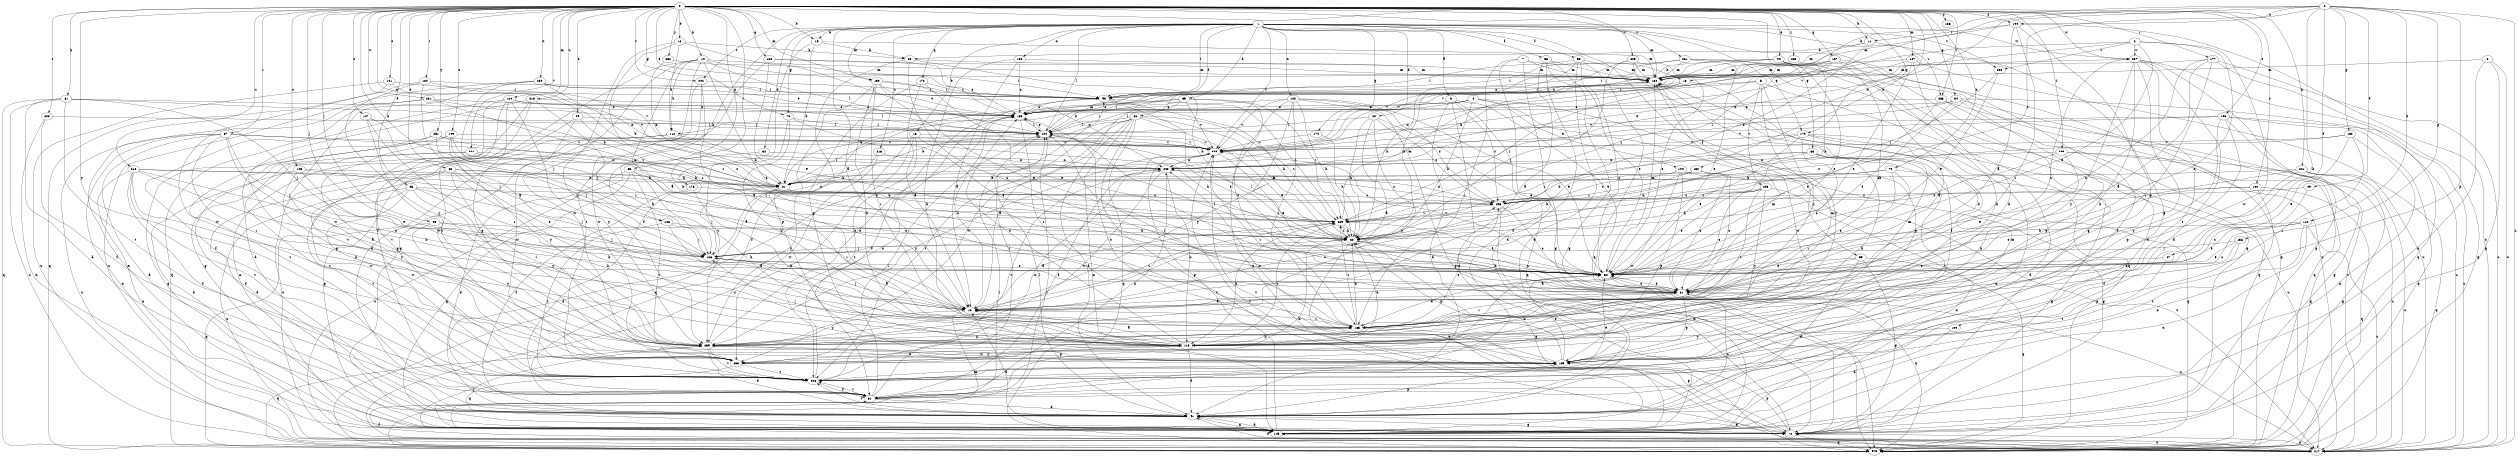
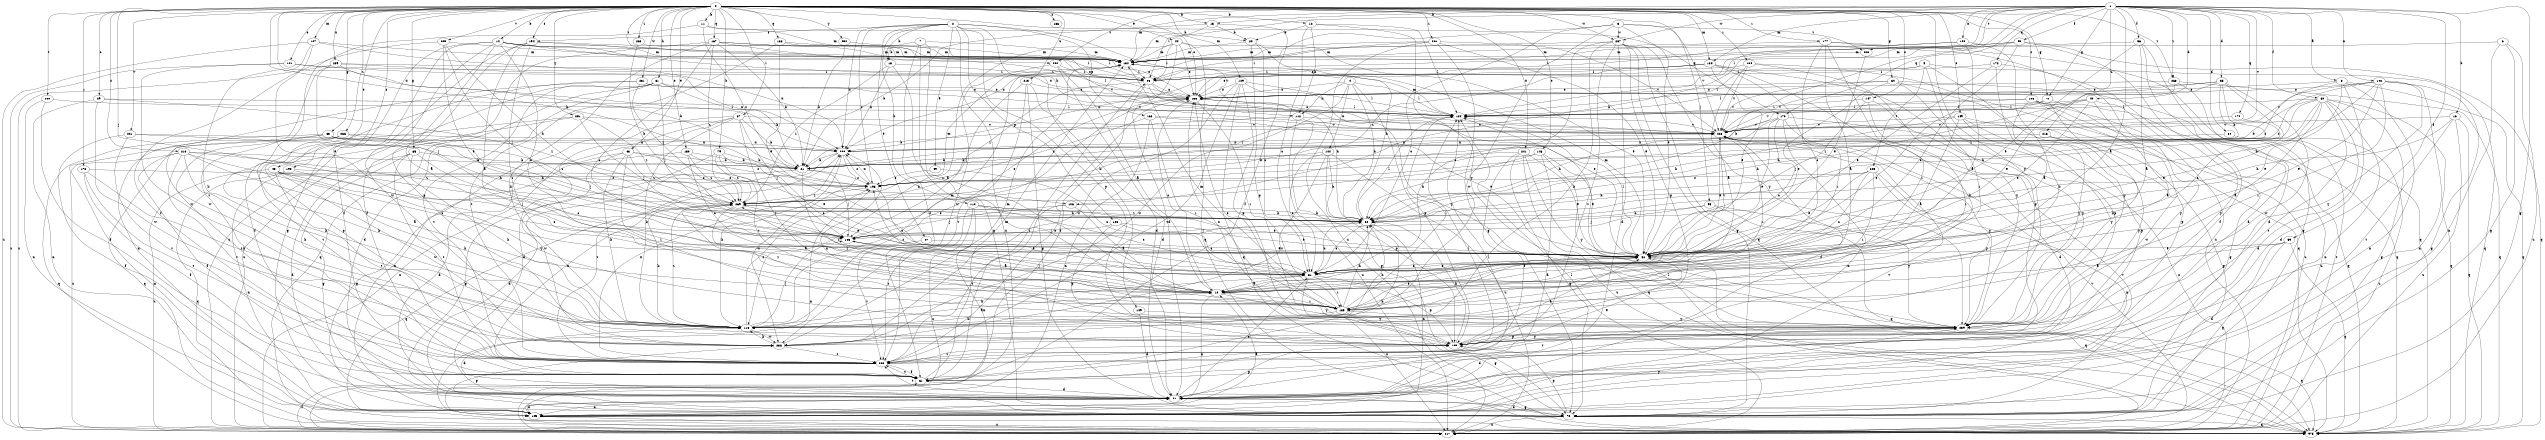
edge "194" -> "11": now "194" -> "93"
edge "178" -> "206": added, label "t"
edge "195" -> "145": reversed
